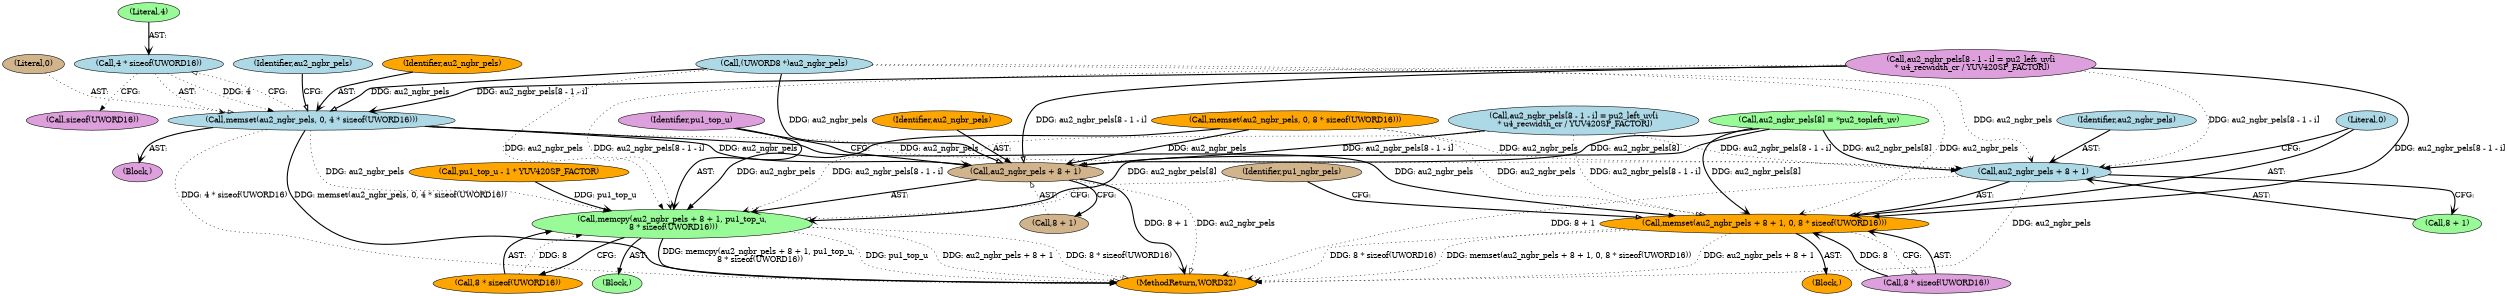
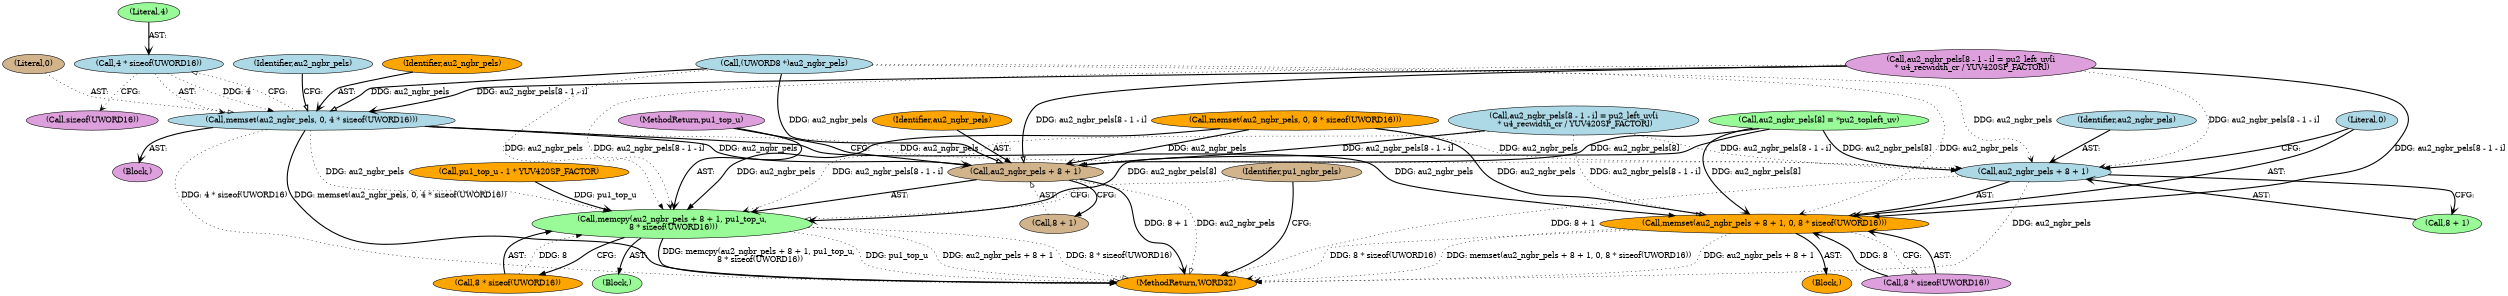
edge "(Call,4 * sizeof(UWORD16))" -> "(Call,sizeof(UWORD16))": arrowhead normal -> vee
node "(Identifier,pu1_top_u)": label "(Identifier,pu1_top_u)" -> "(MethodReturn,pu1_top_u)"
edge "(Call,memset(au2_ngbr_pels, 0, 8 * sizeof(UWORD16)))" -> "(Call,memset(au2_ngbr_pels + 8 + 1, 0, 8 * sizeof(UWORD16)))": style dotted -> bold
edge "(Identifier,pu1_ngbr_pels)" -> "(Call,memset(au2_ngbr_pels + 8 + 1, 0, 8 * sizeof(UWORD16)))": now "(Identifier,pu1_ngbr_pels)" -> "(MethodReturn,WORD32)"
